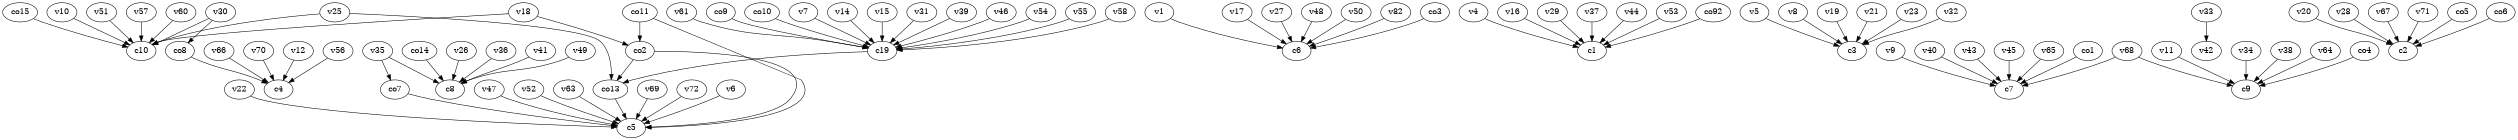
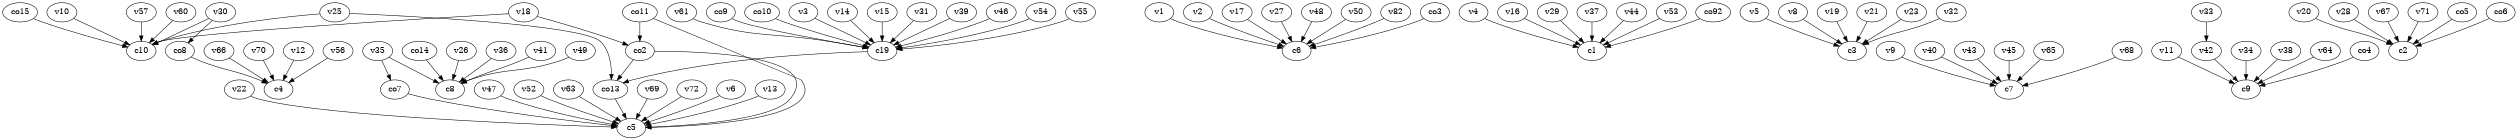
node "v51": removed
node "v7": label "v7" -> "v3"
node "v58": removed
node "v2": added
node "co1": removed
edge "v68" -> "c9": now "v42" -> "c9"
node "v13": added
